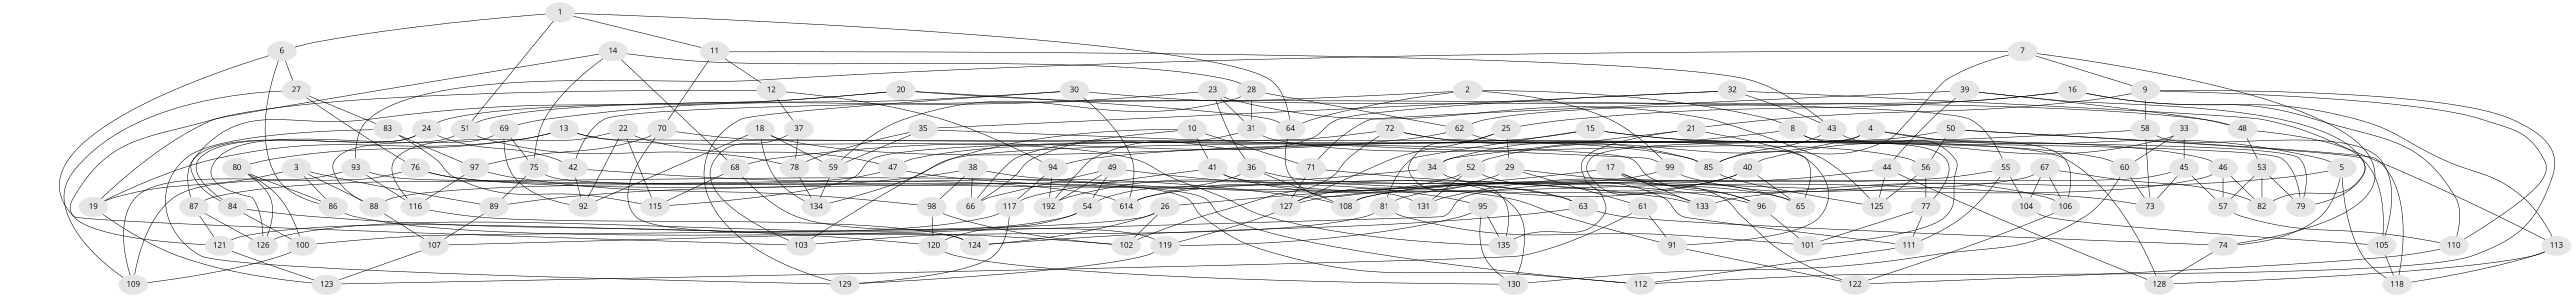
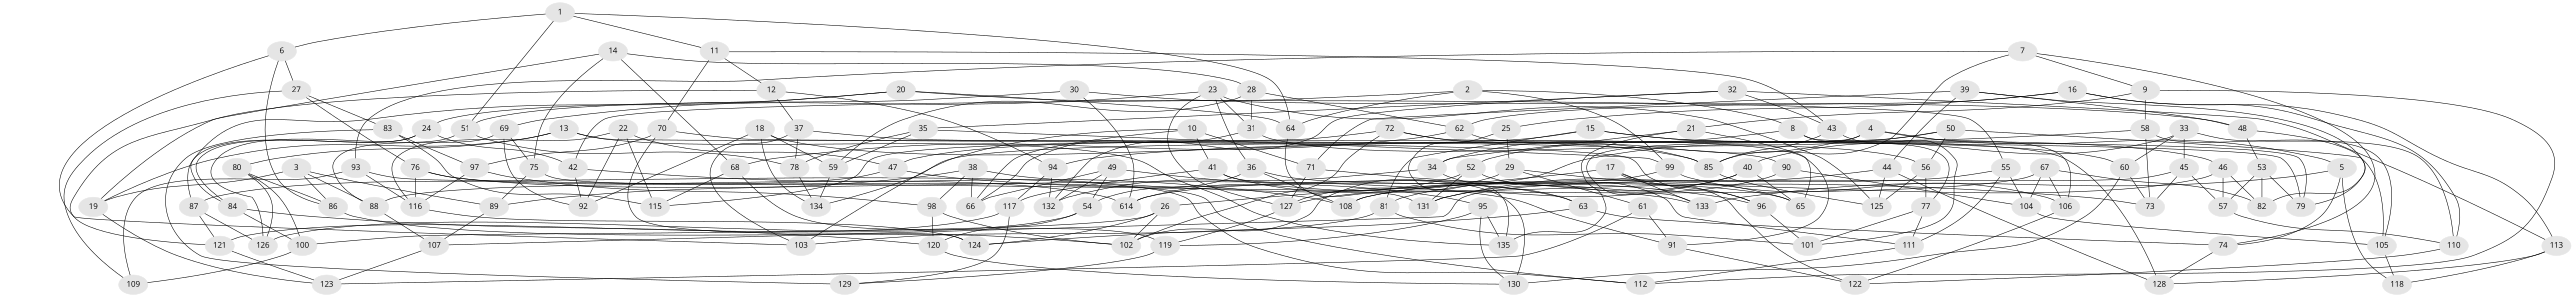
edge "9" -- "110": now "33" -- "110"
edge "30" -- "129": removed
edge "50" -- "118": now "50" -- "102"
edge "25" -- "127": now "23" -- "127"
node "90": added
edge "76" -- "109": now "76" -- "116"
node "192": label "192" -> "132"
